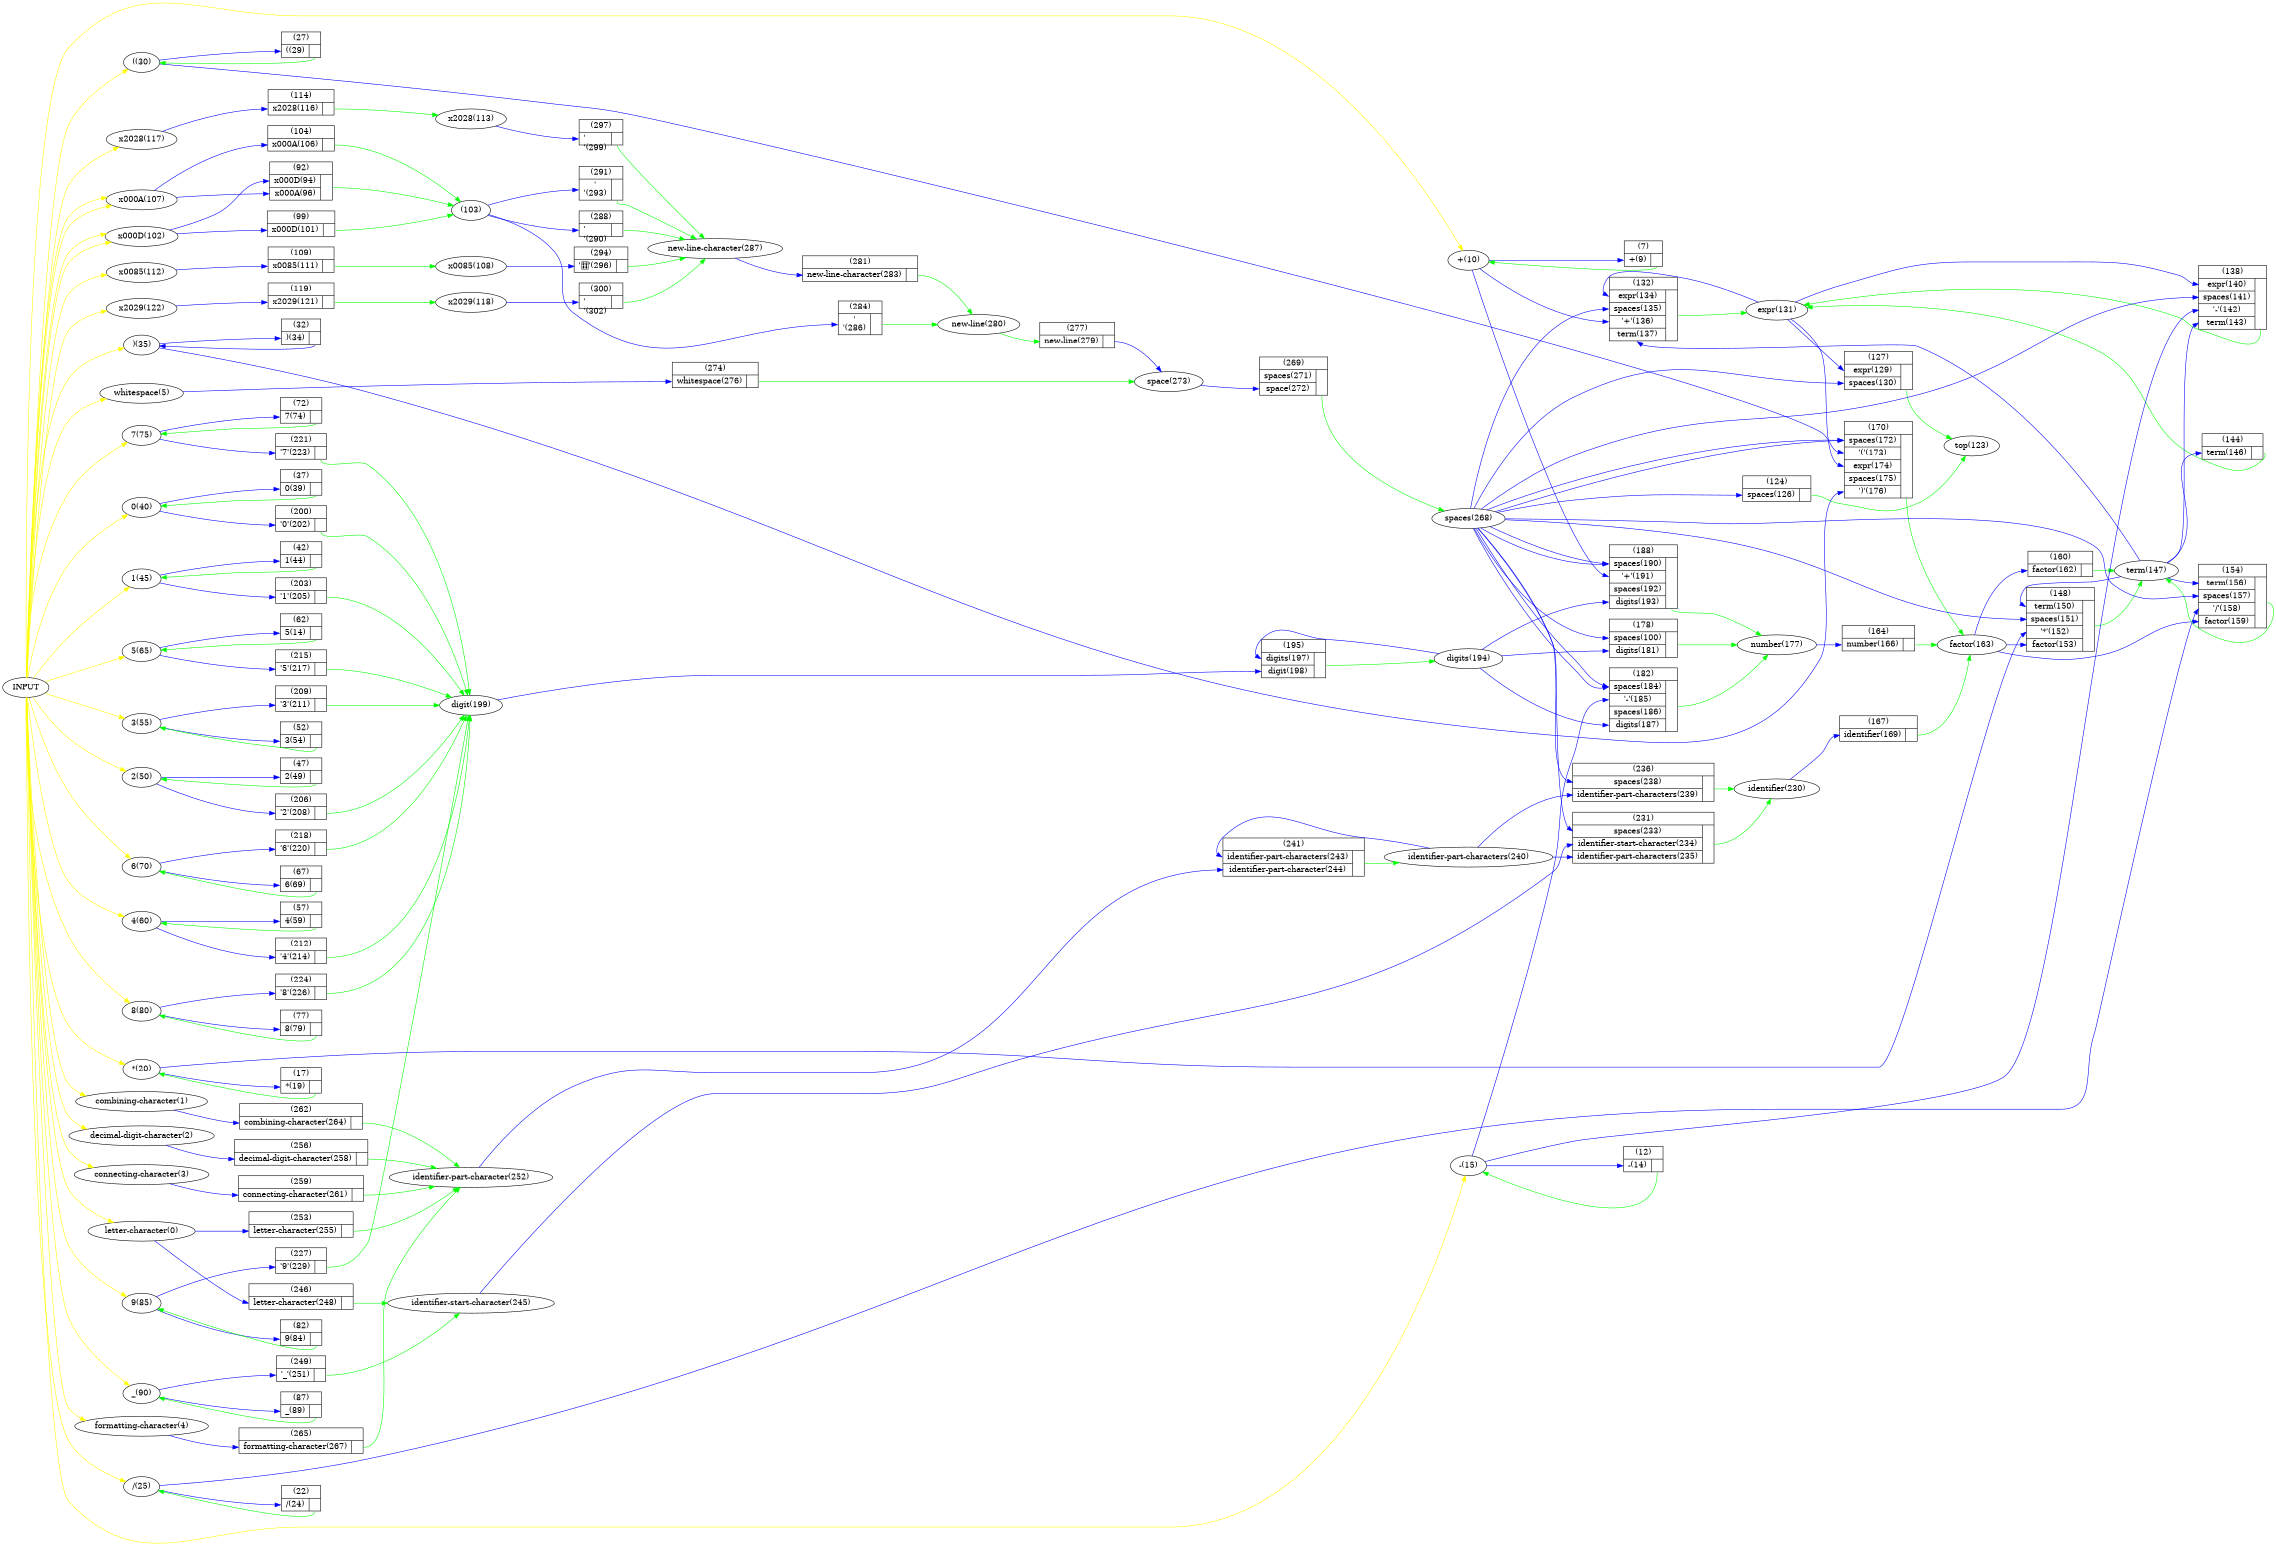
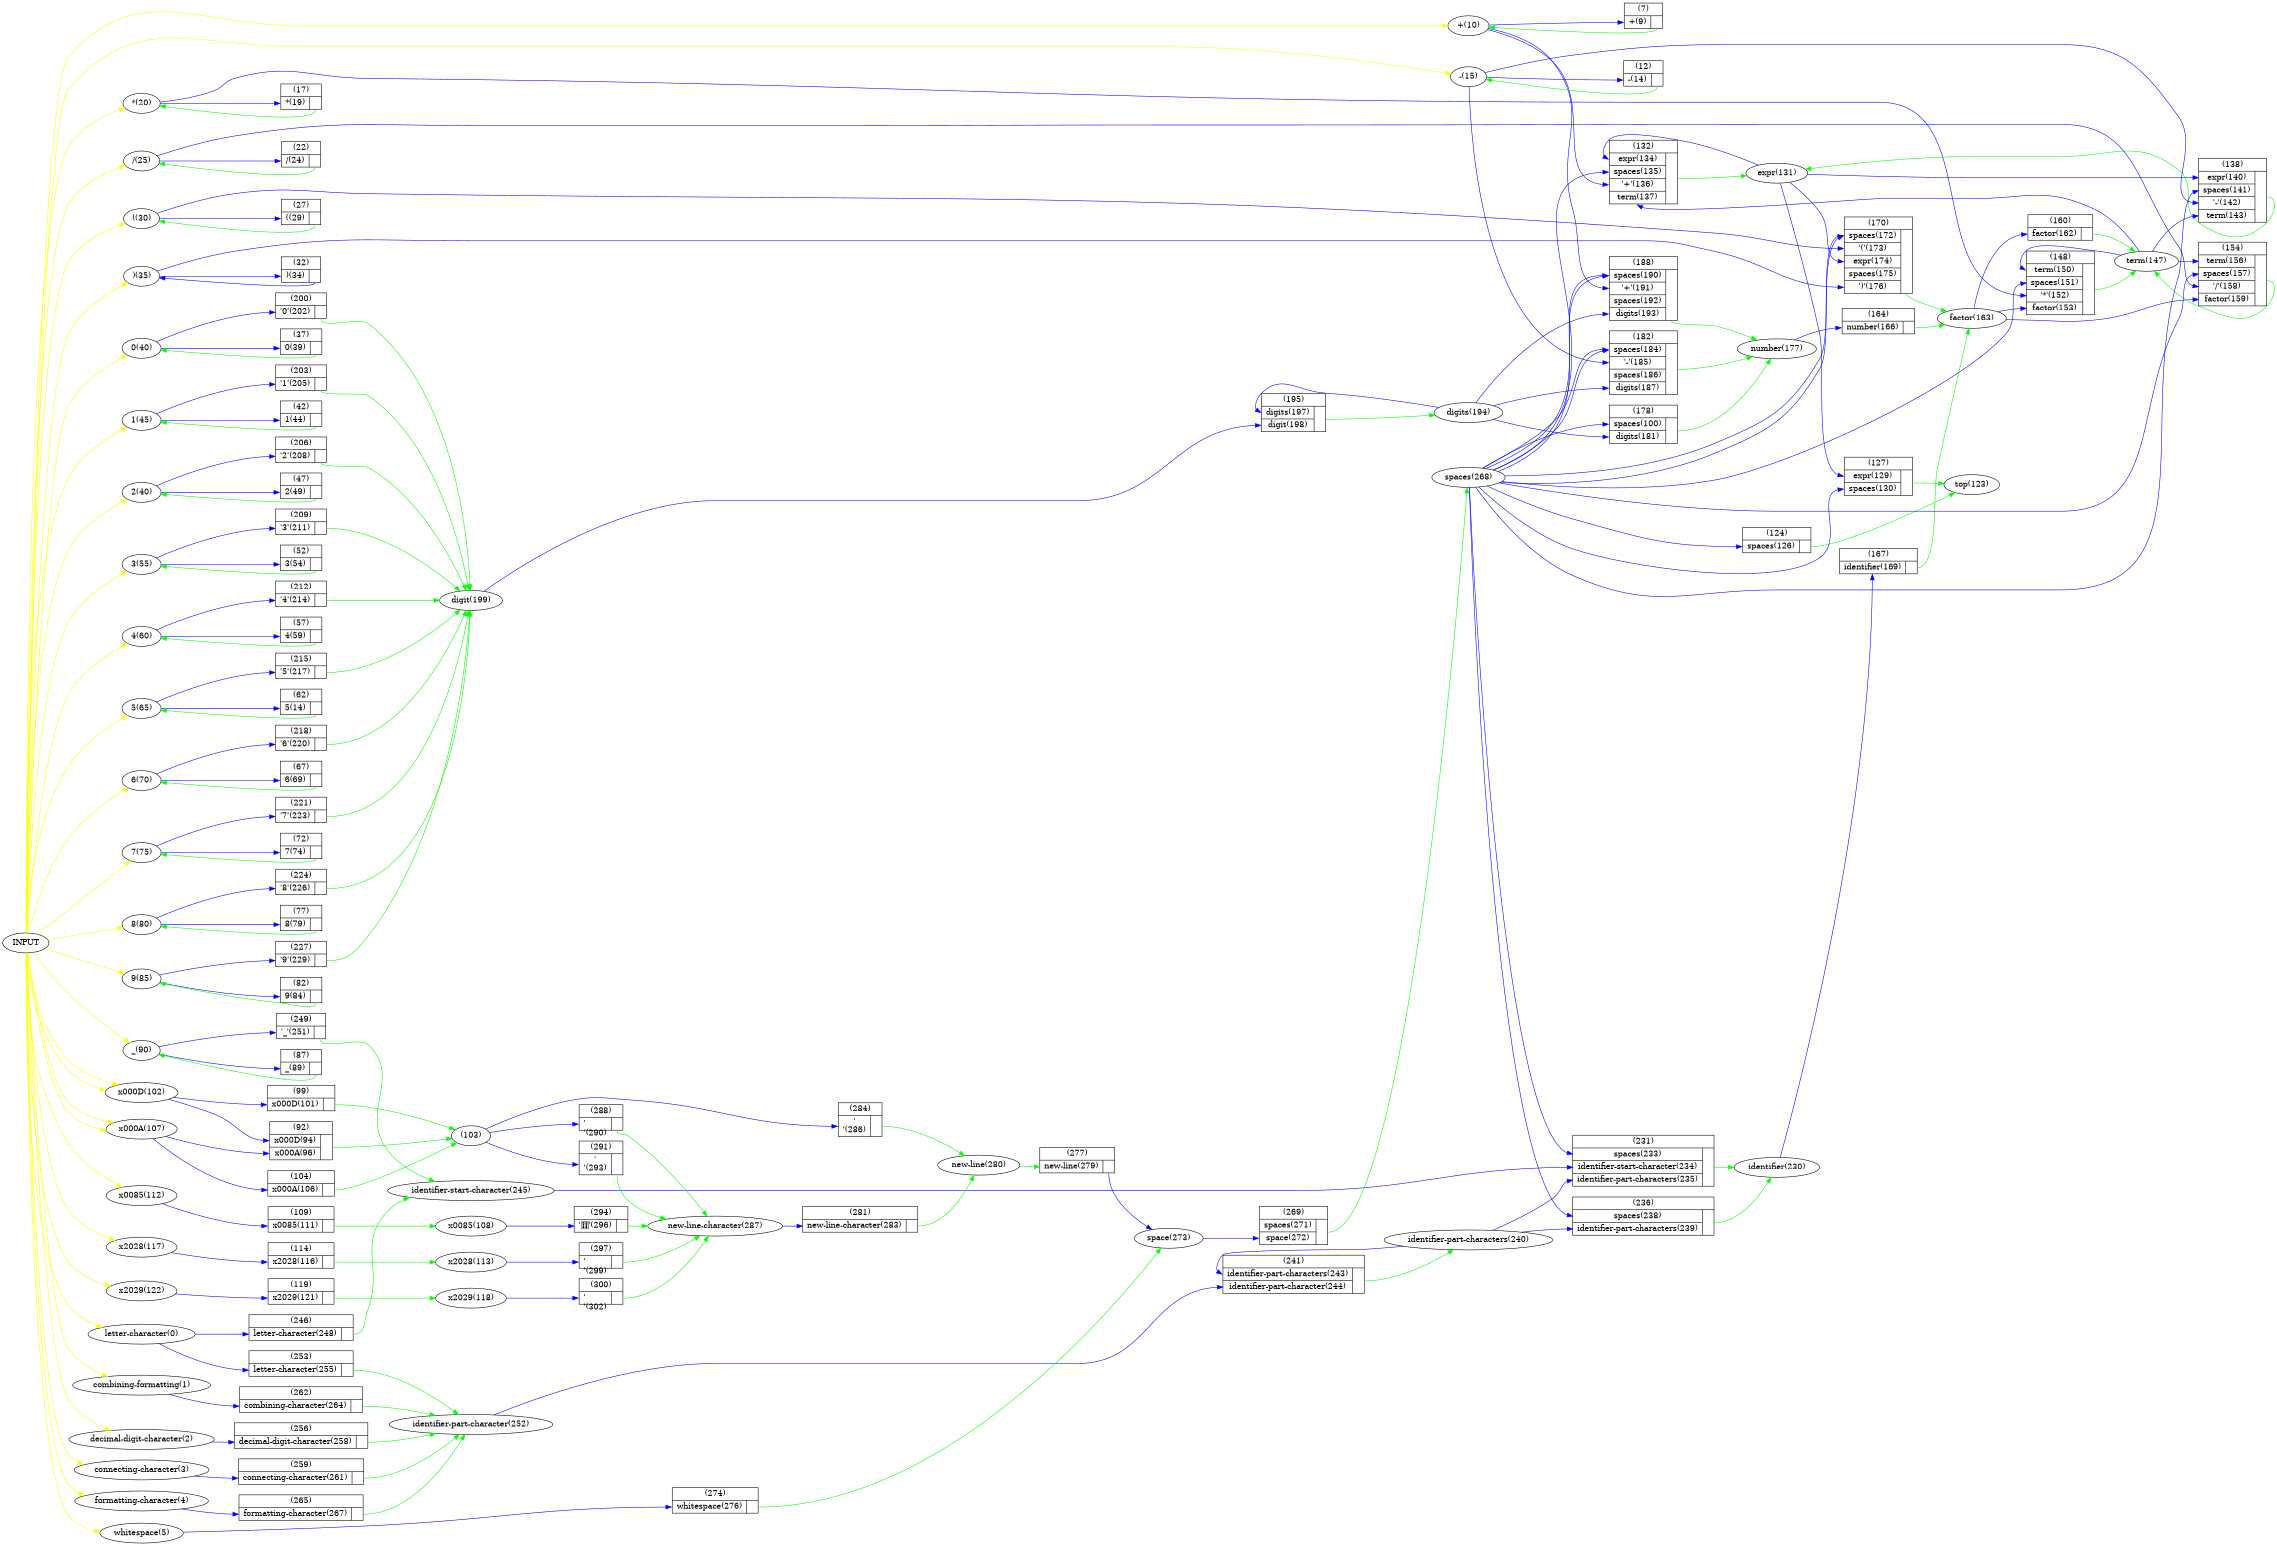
node "(144)": removed
node "2(50)": label "2(50)" -> "2(40)"
node "combining-character(1)": label "combining-character(1)" -> "combining-formatting(1)"
